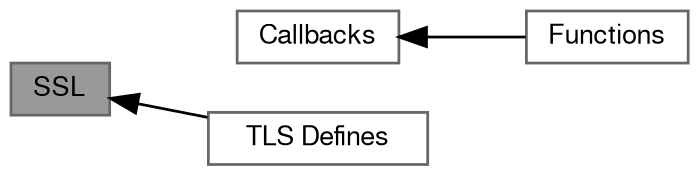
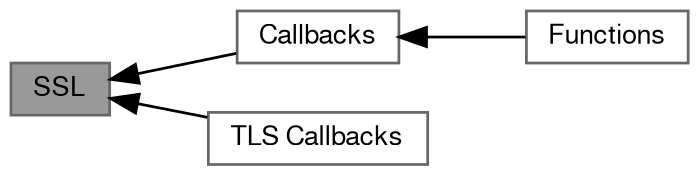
edge "Callbacks" -> "SSL": added
node "TLS Defines": label "TLS Defines" -> "TLS Callbacks"
